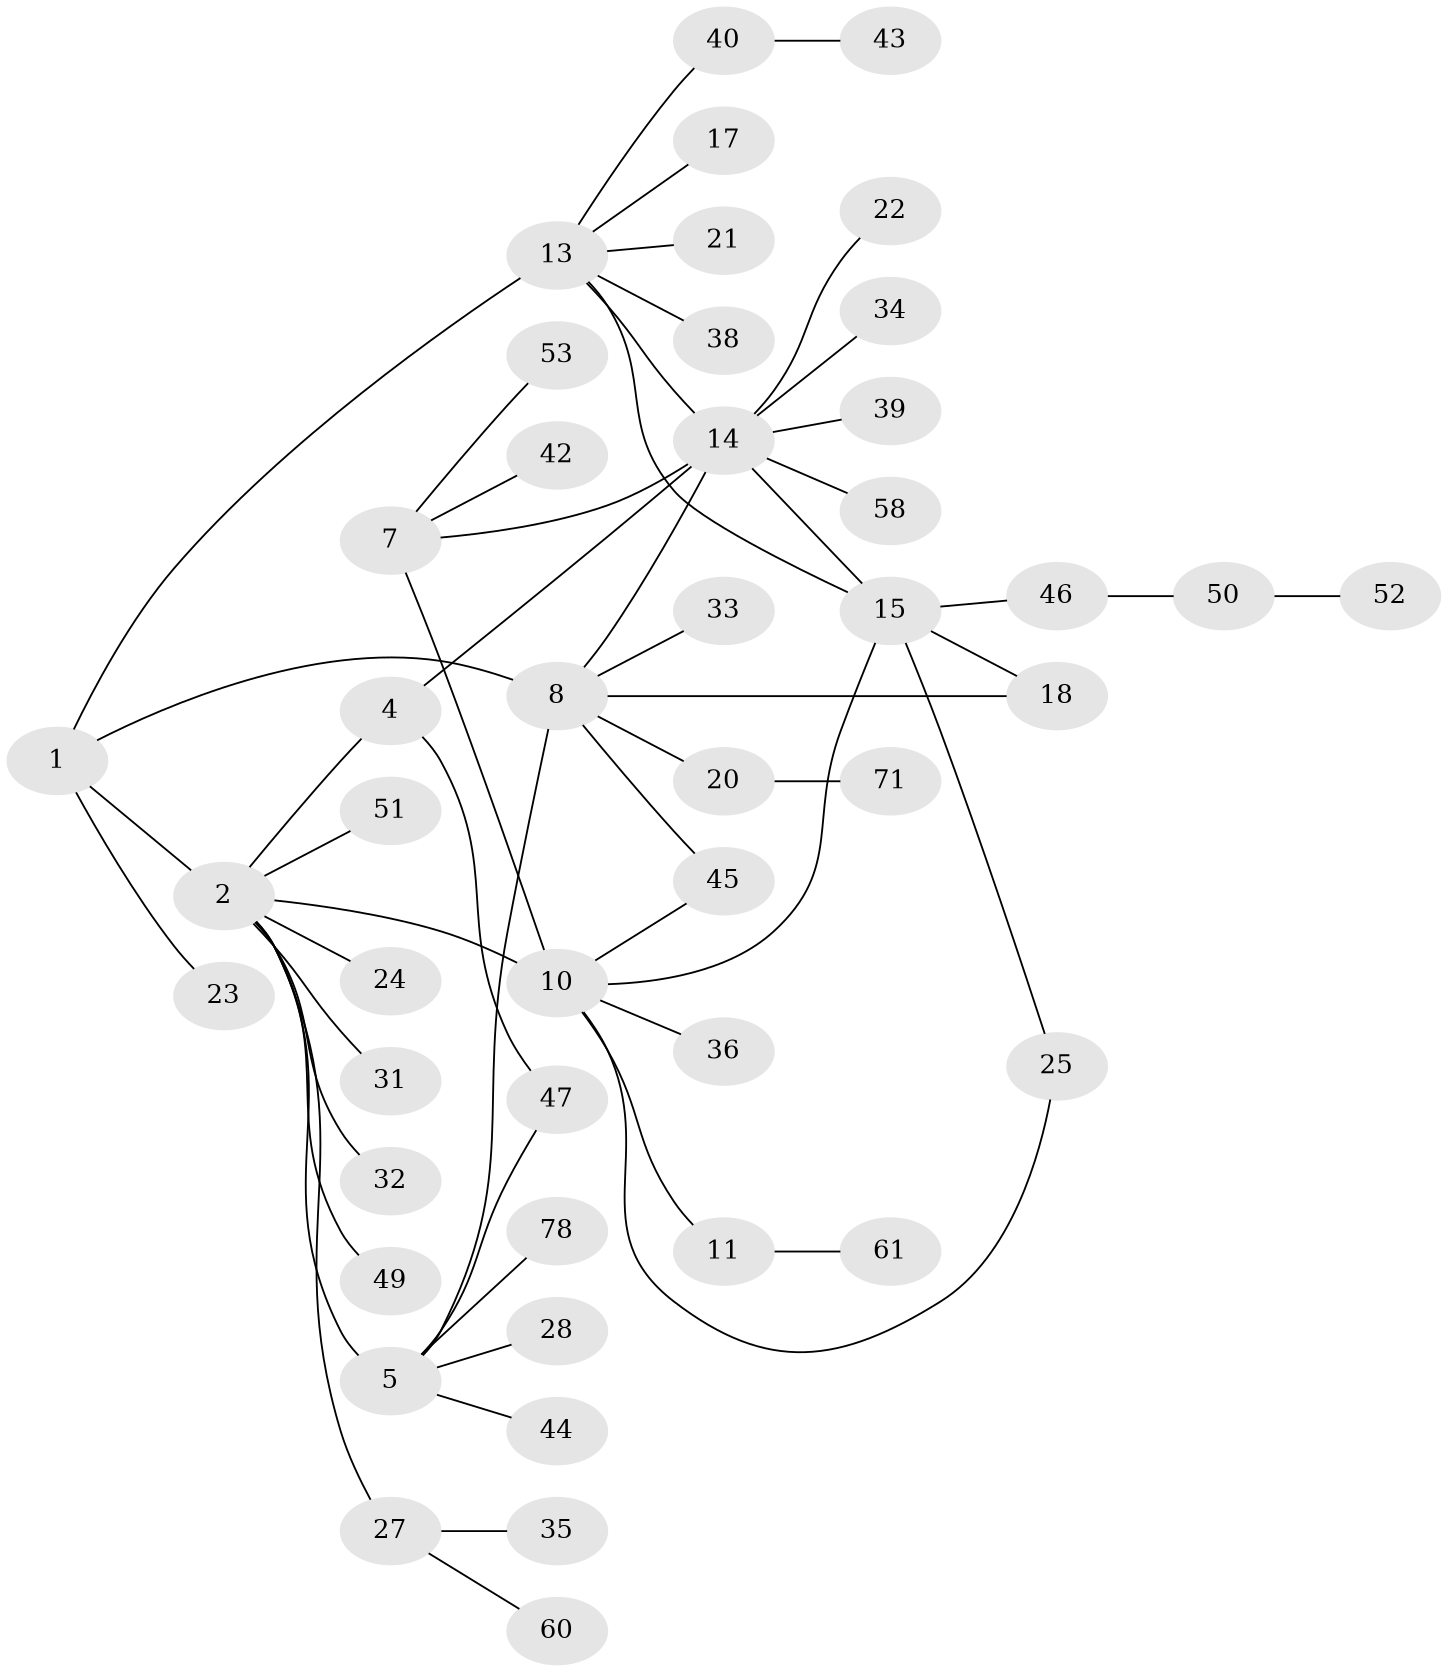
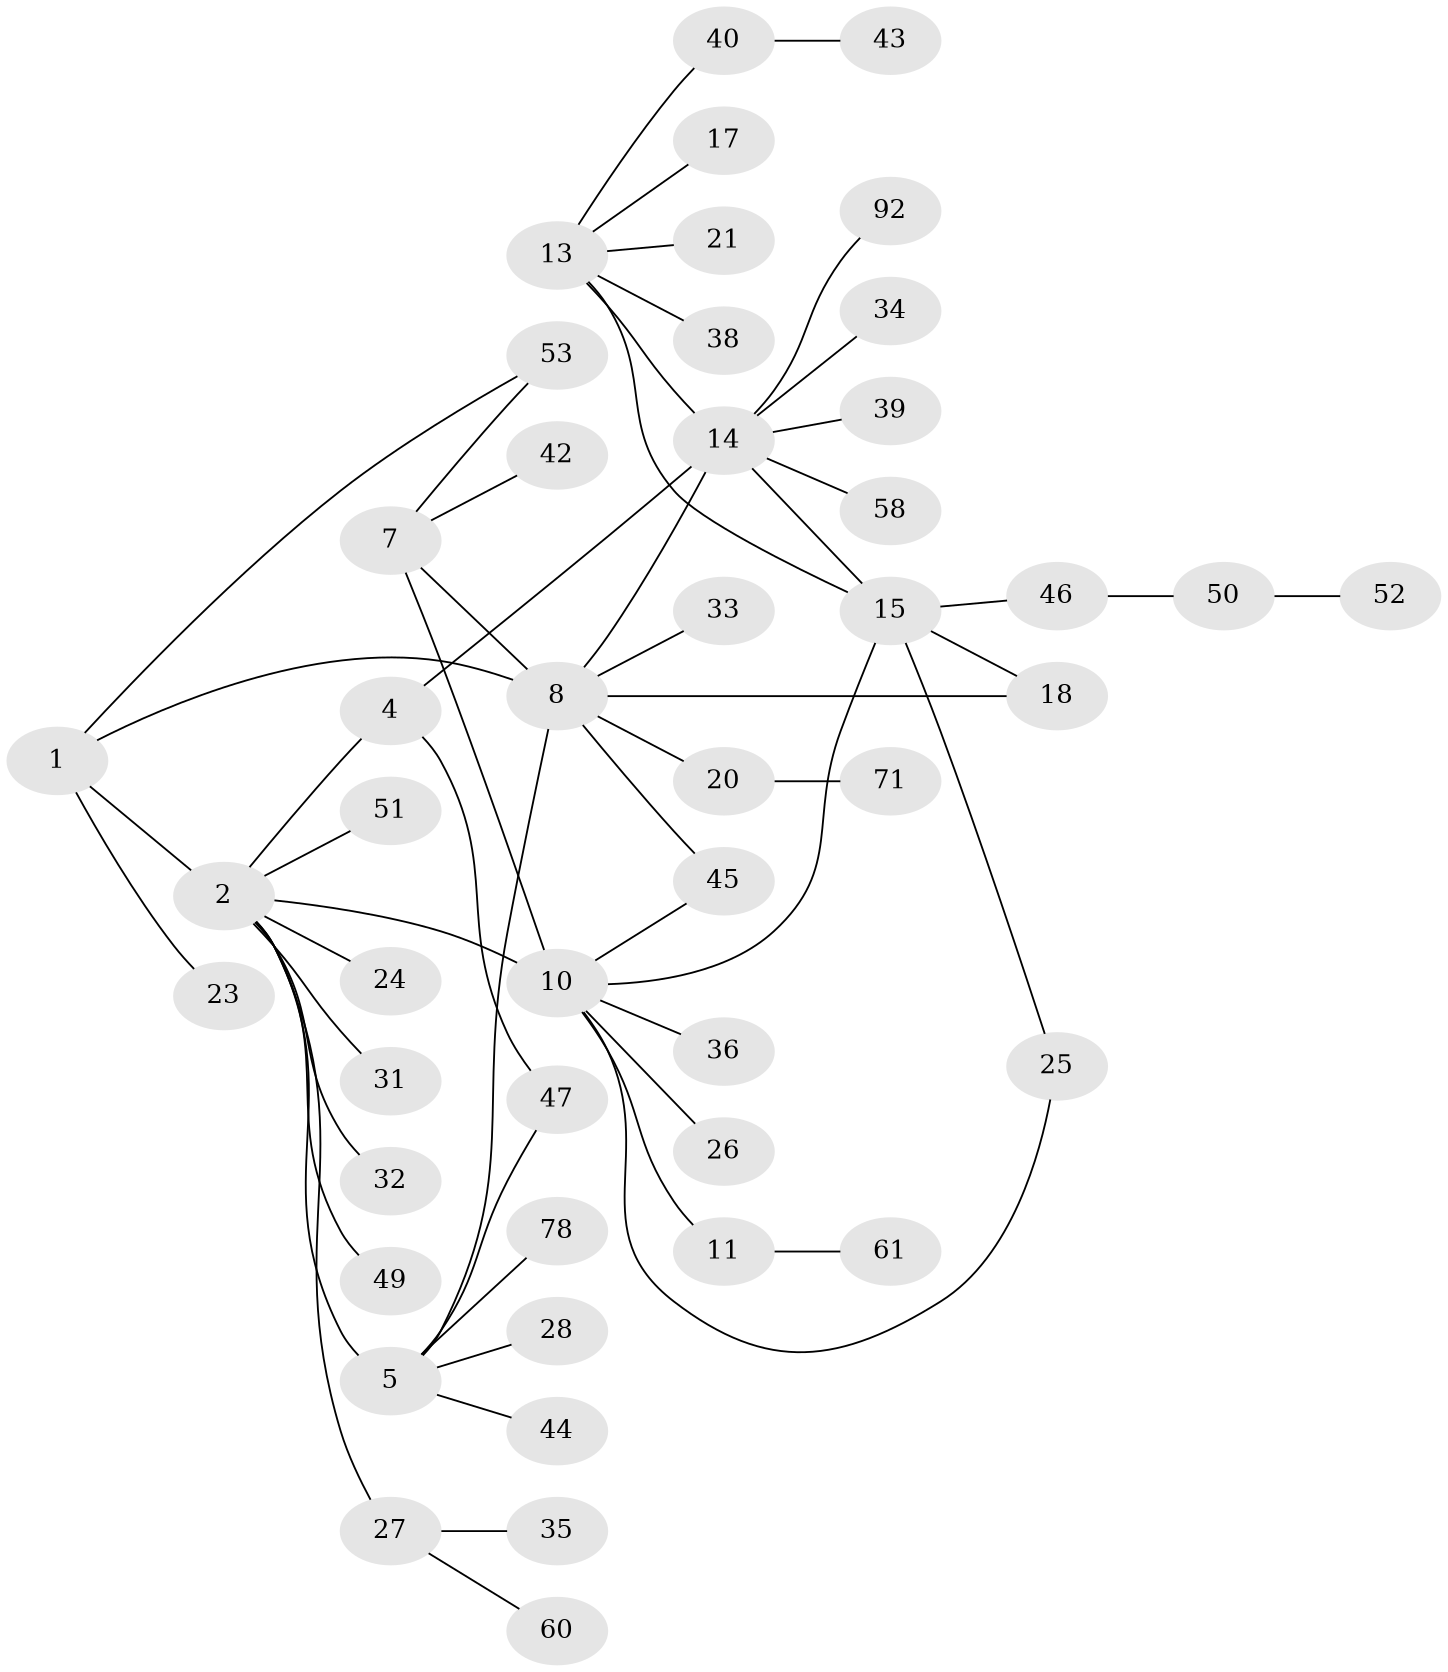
node "22": label "22" -> "92"
edge "13" -- "1": now "53" -- "1"
edge "14" -- "7": now "8" -- "7"
node "26": added
